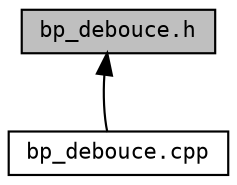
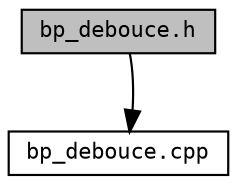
edge "bp_debouce.cpp" -> "bp_debouce.h": reversed
